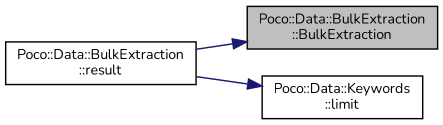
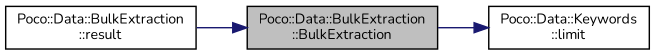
edge "Poco::Data::BulkExtraction ::result" -> "Poco::Data::Keywords ::limit": now "Poco::Data::BulkExtraction ::BulkExtraction" -> "Poco::Data::Keywords ::limit"
